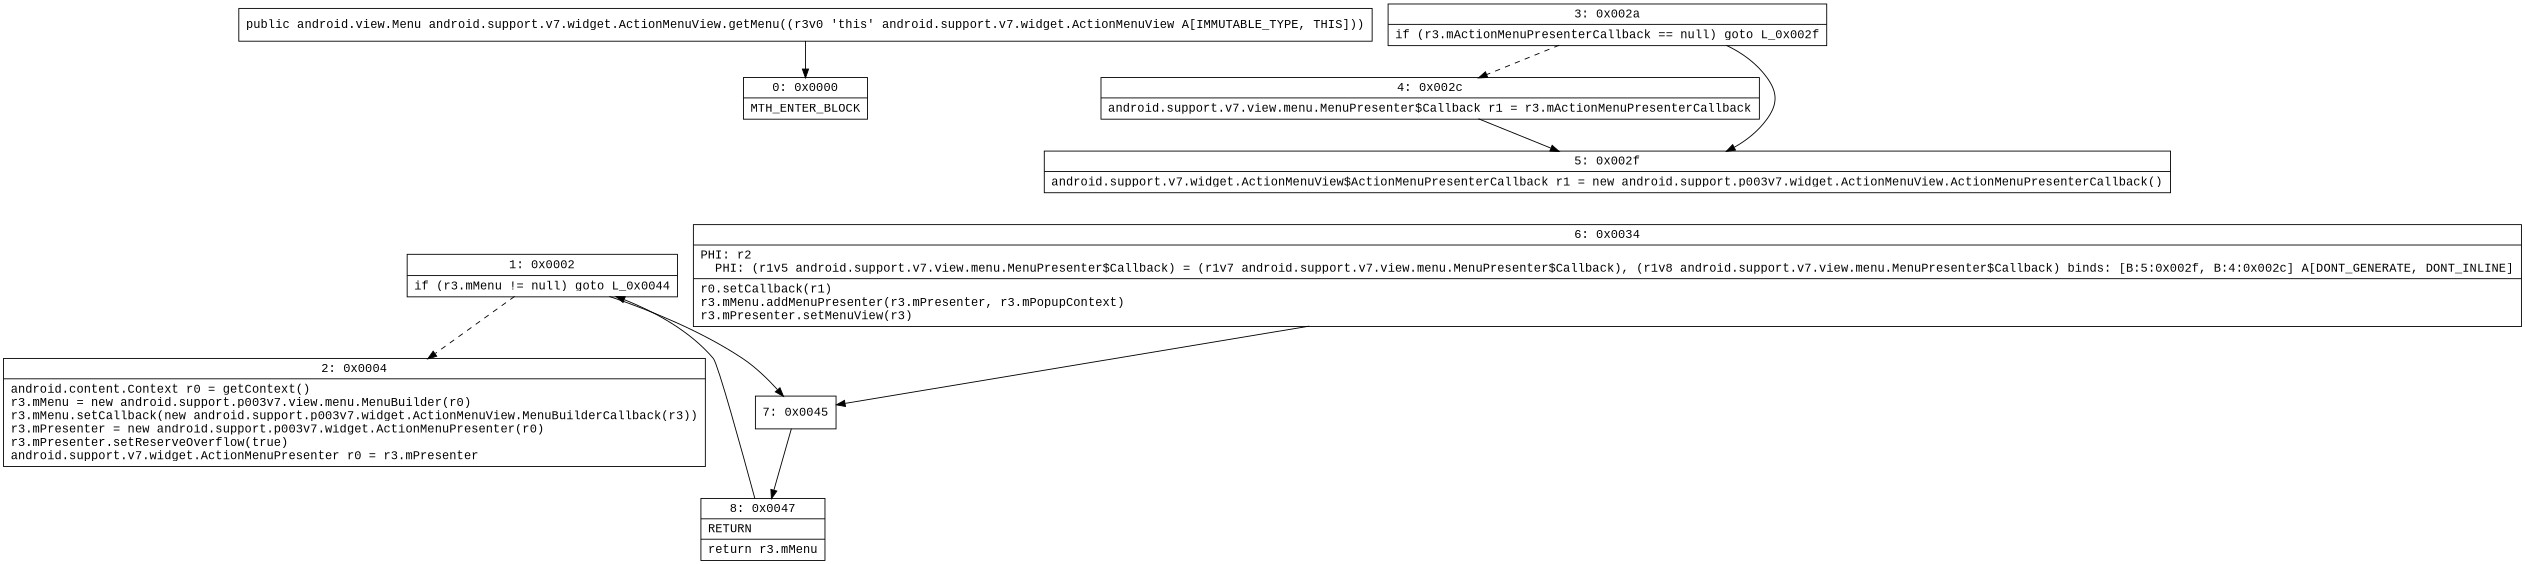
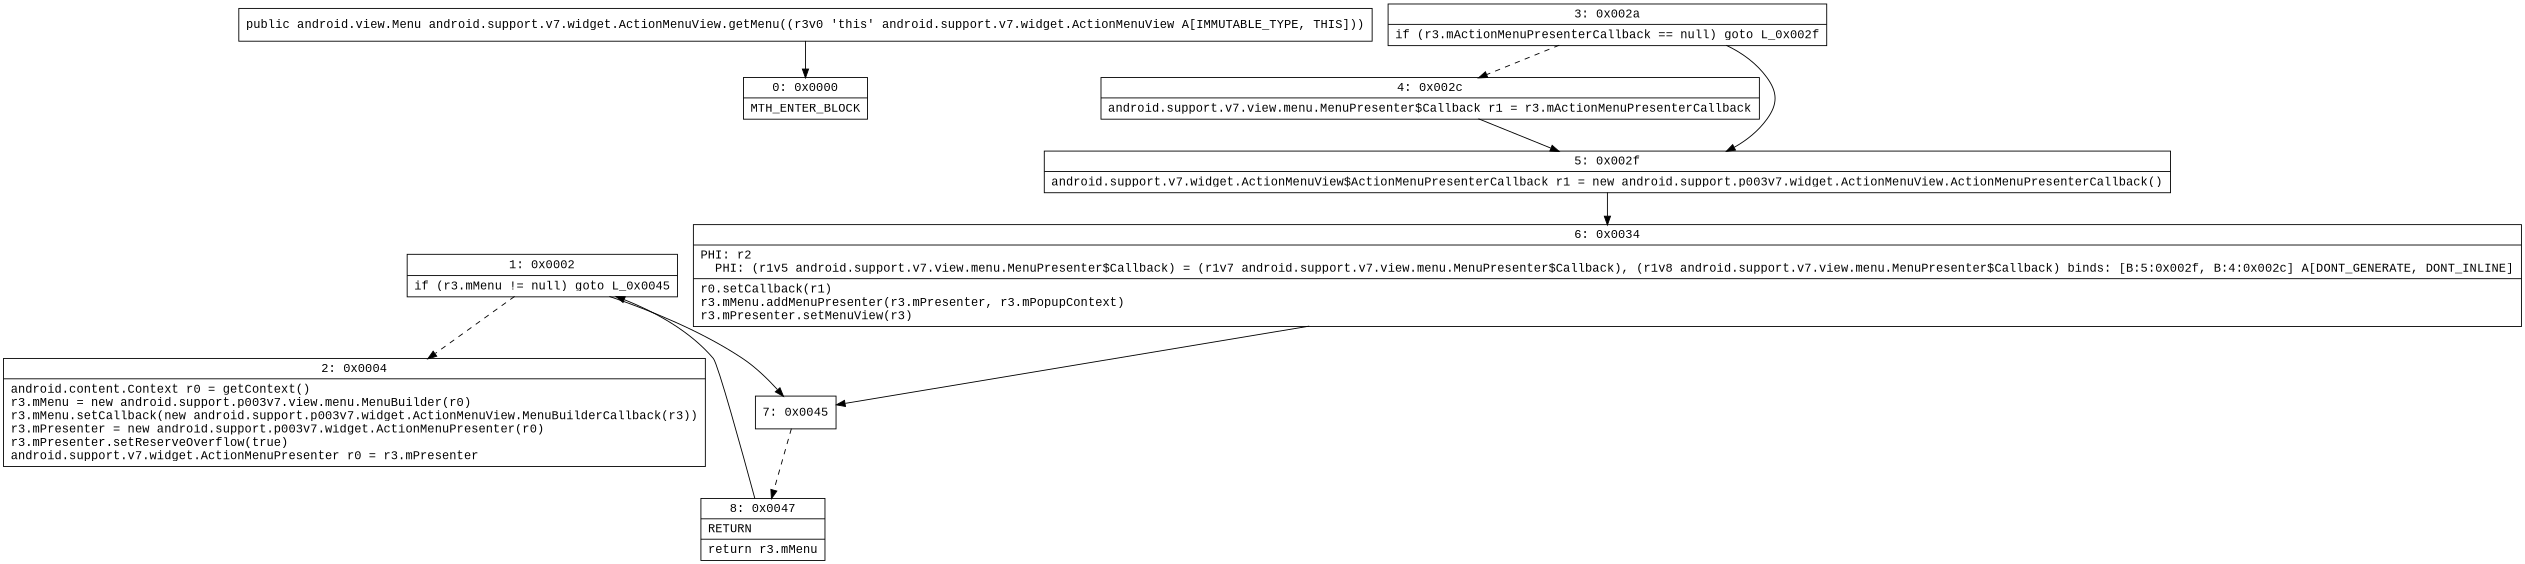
edge "5: 0x002f" -> "6: 0x0034": added
node "1: 0x0002": text "if (r3.mMenu != null) goto L_0x0044" -> "if (r3.mMenu != null) goto L_0x0045"
edge "7: 0x0045" -> "8: 0x0047": style solid -> dashed
